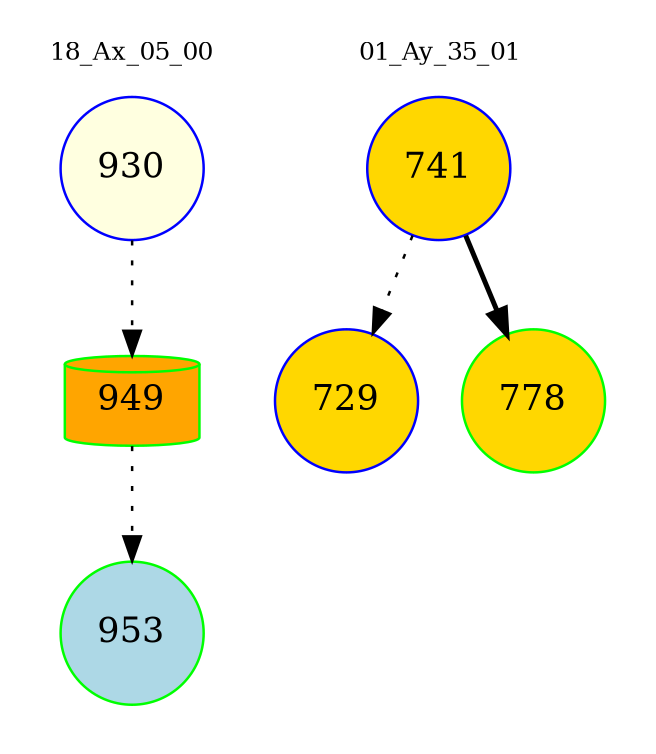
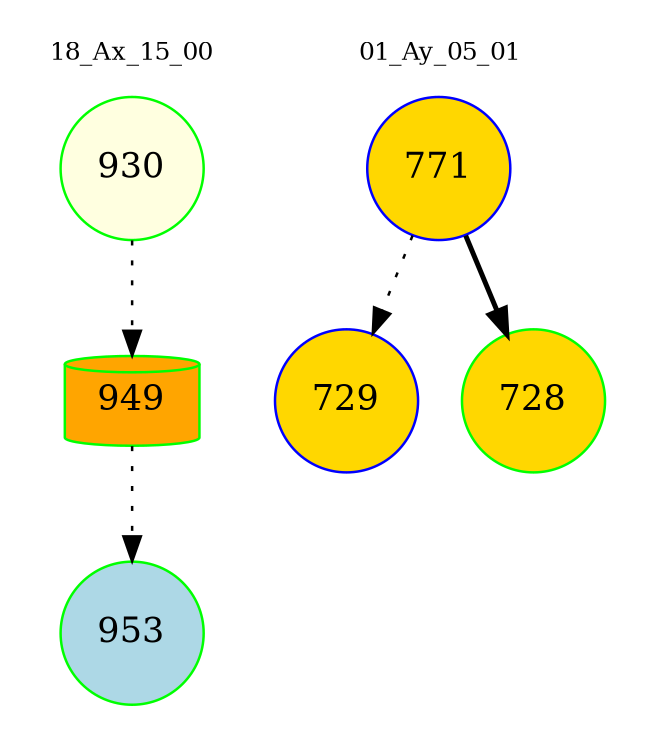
cluster "18_Ax_05_00": label "18_Ax_05_00" -> "18_Ax_15_00"
cluster "01_Ay_35_01": label "01_Ay_35_01" -> "01_Ay_05_01"
node "930": color blue -> green
node "741": label "741" -> "771"
node "778": label "778" -> "728"
